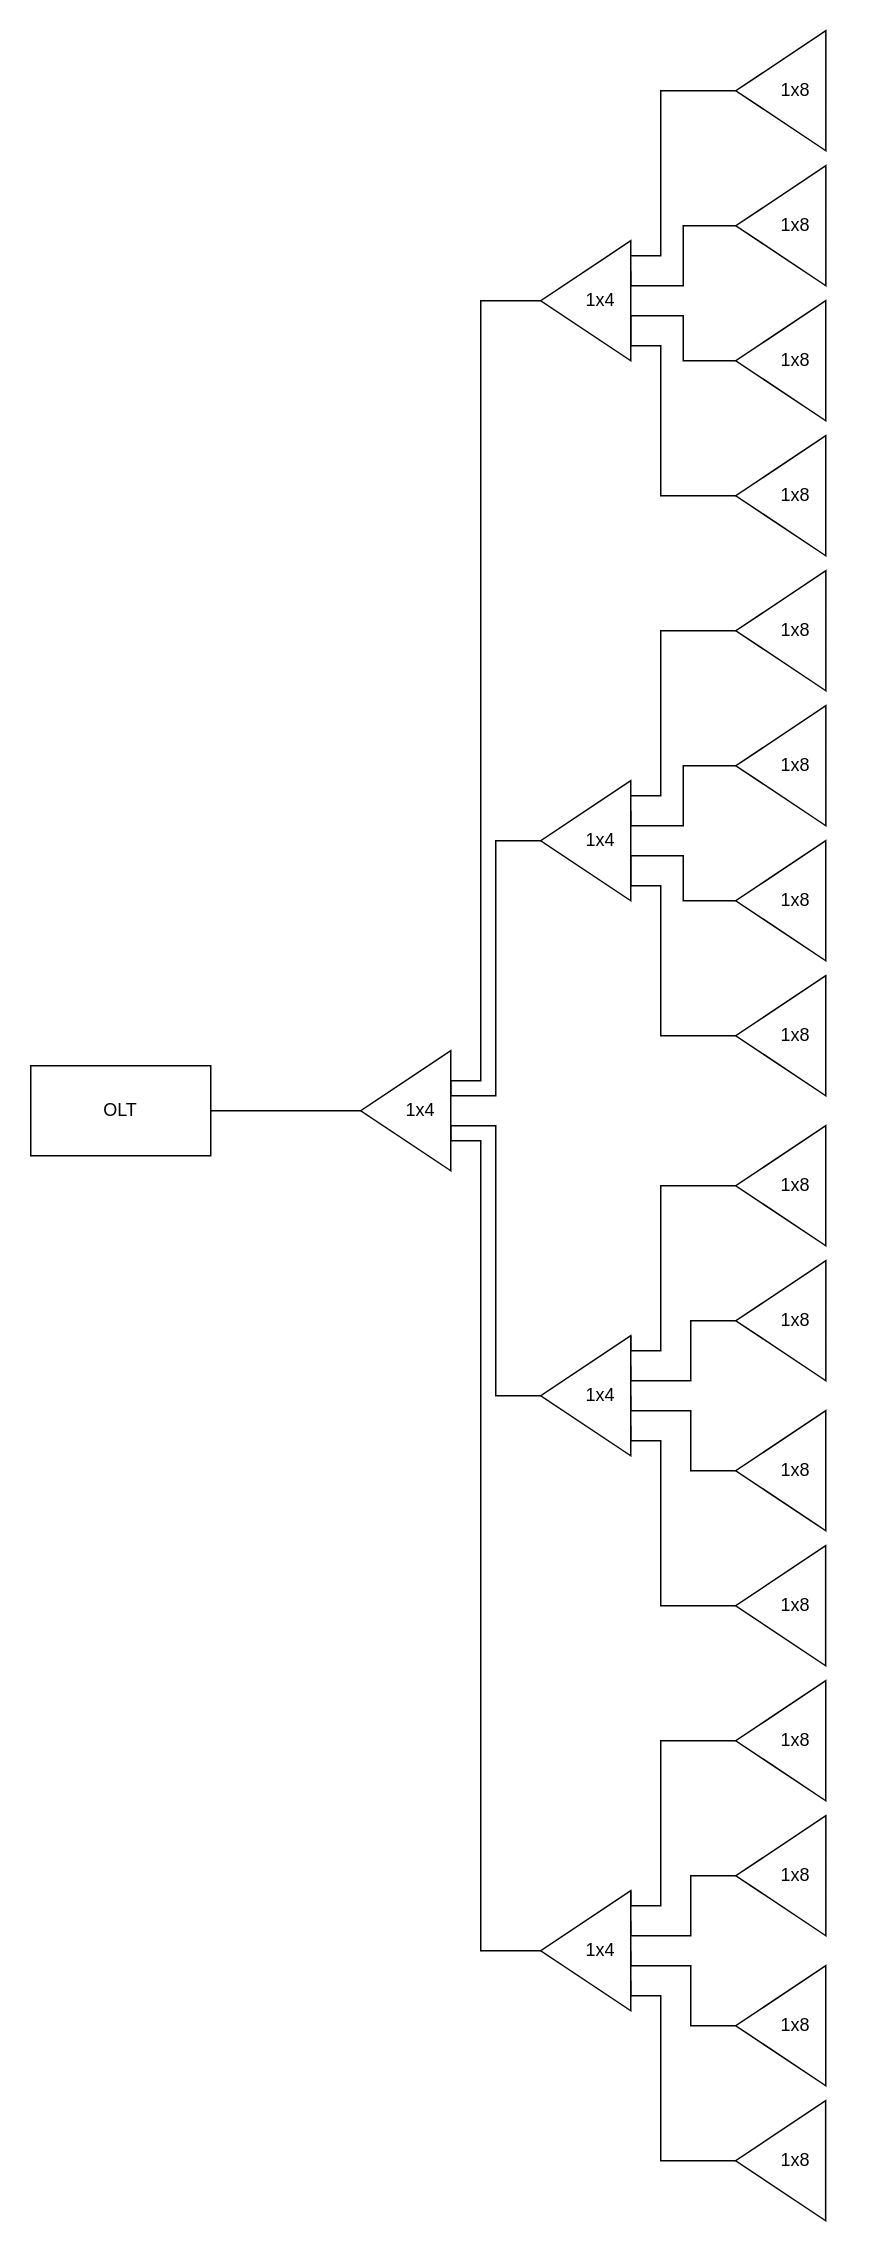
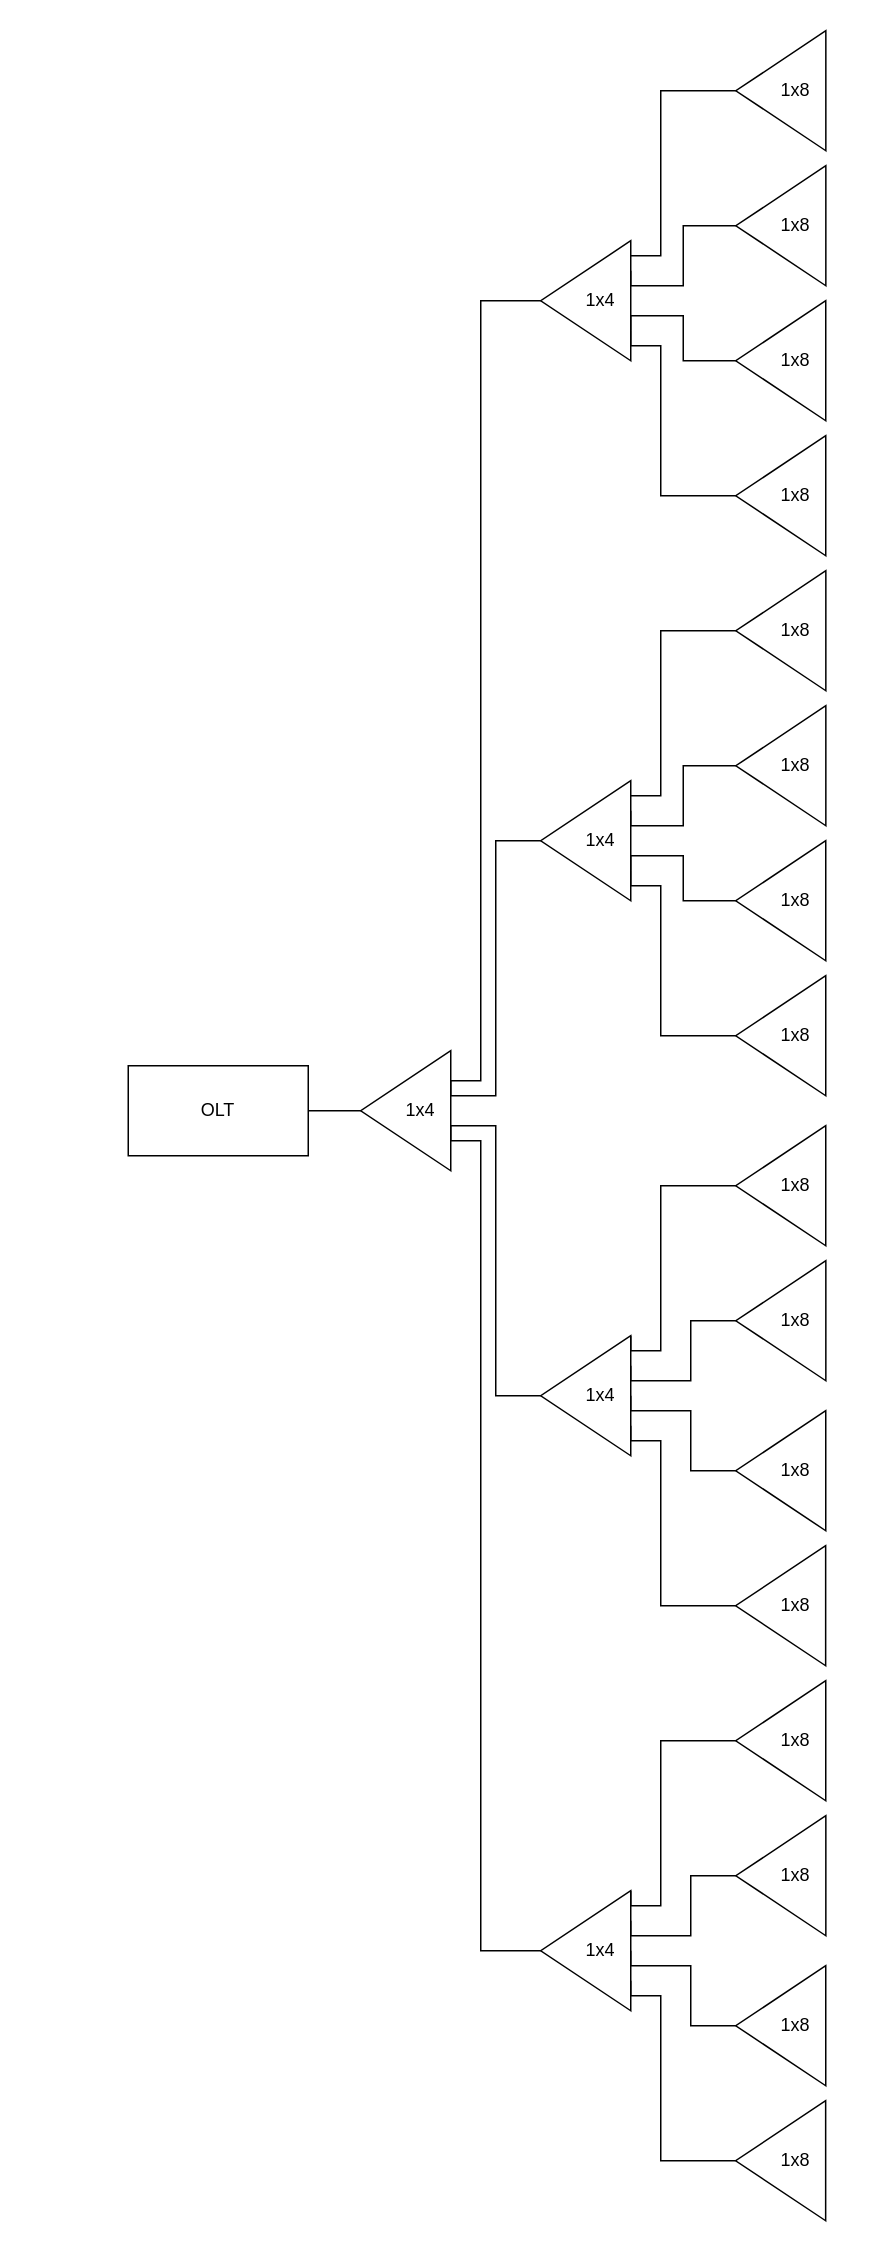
node "OLT": moved (121, 1111) -> (218, 1111)
